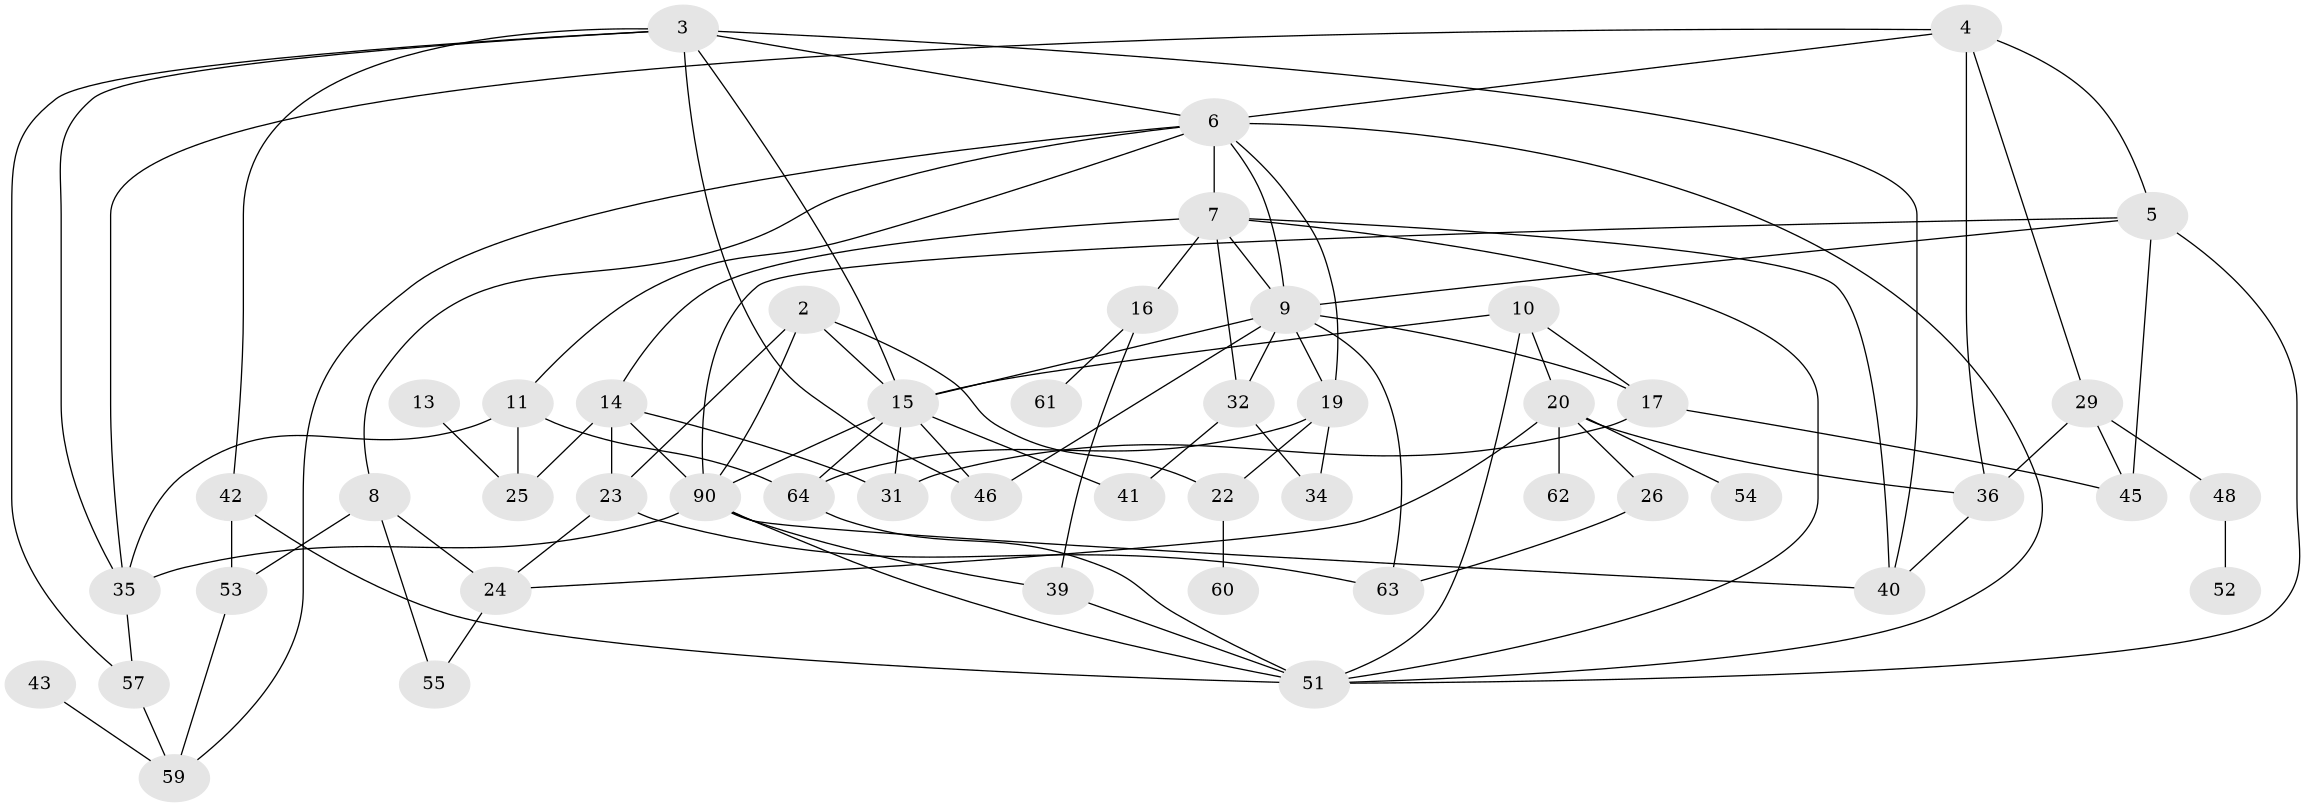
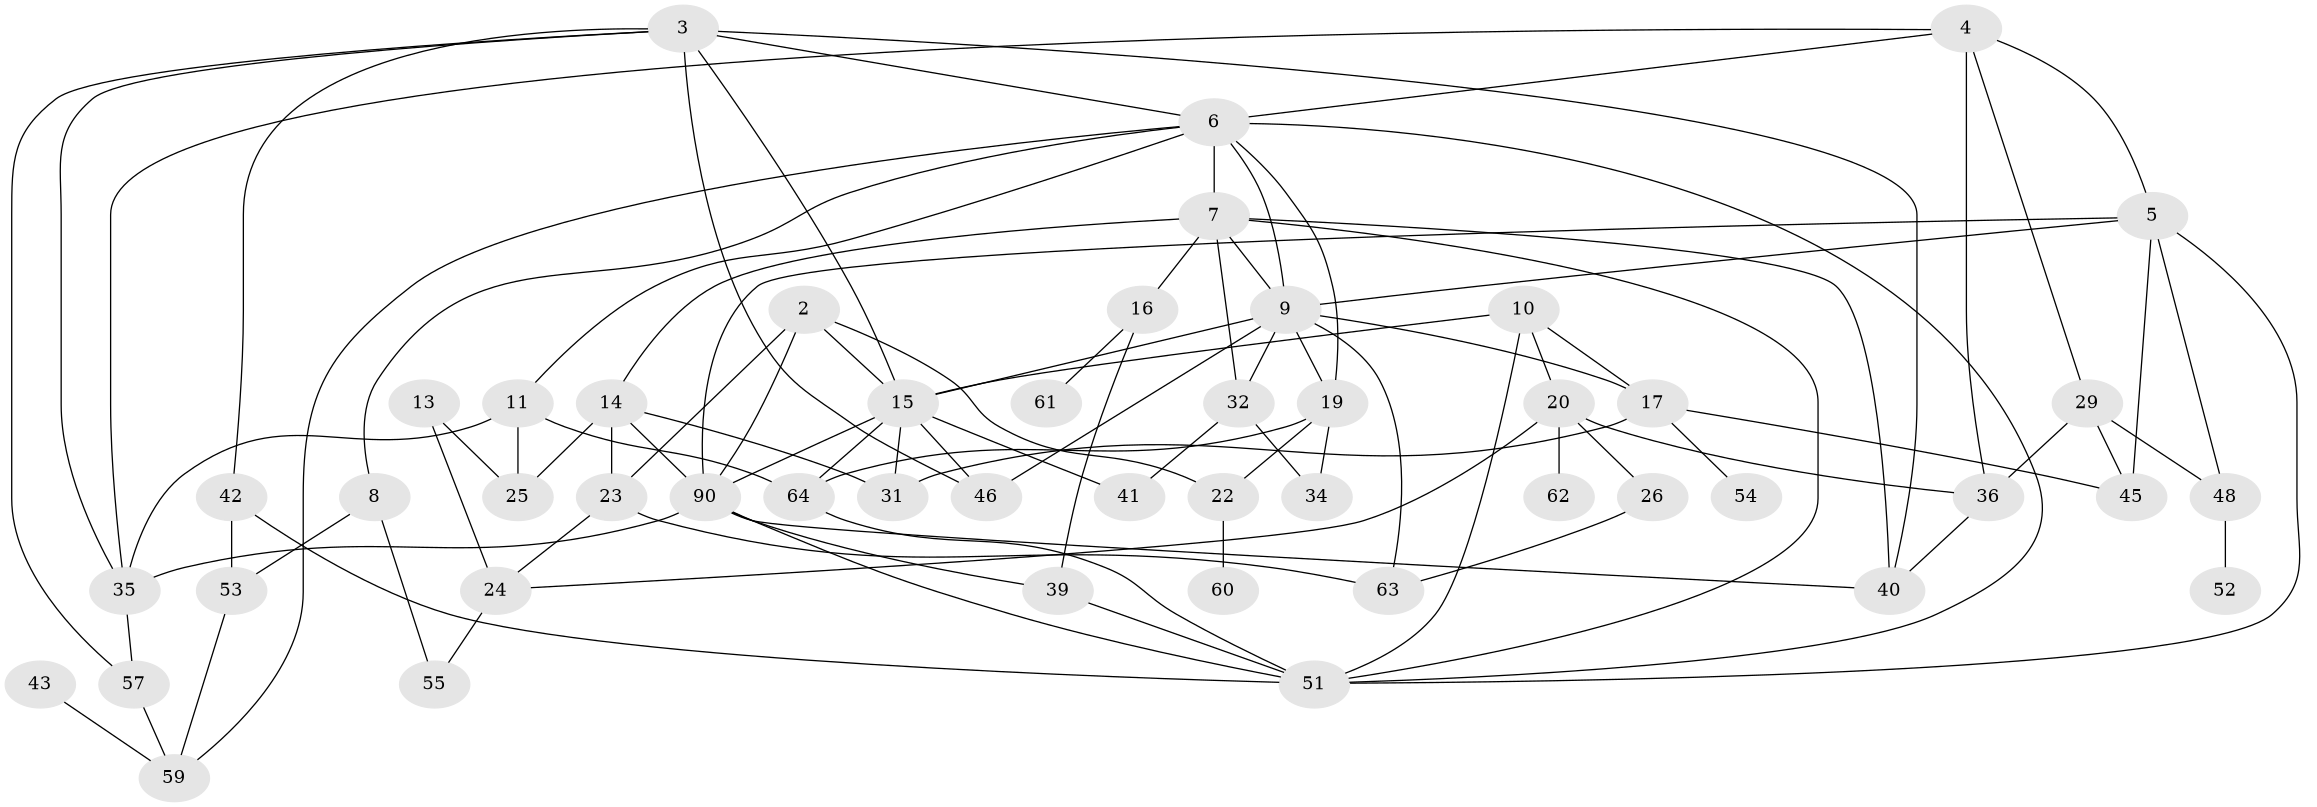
edge "5" -- "48": added
edge "20" -- "54": now "17" -- "54"
edge "8" -- "24": now "13" -- "24"
